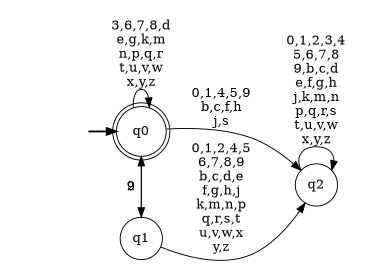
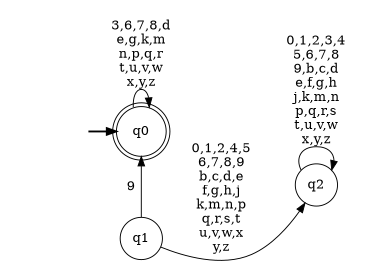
edge "q0" -> "q2": removed, label "0,1,4,5,9 b,c,f,h j,s"
edge "q0" -> "q1": removed, label "2"
